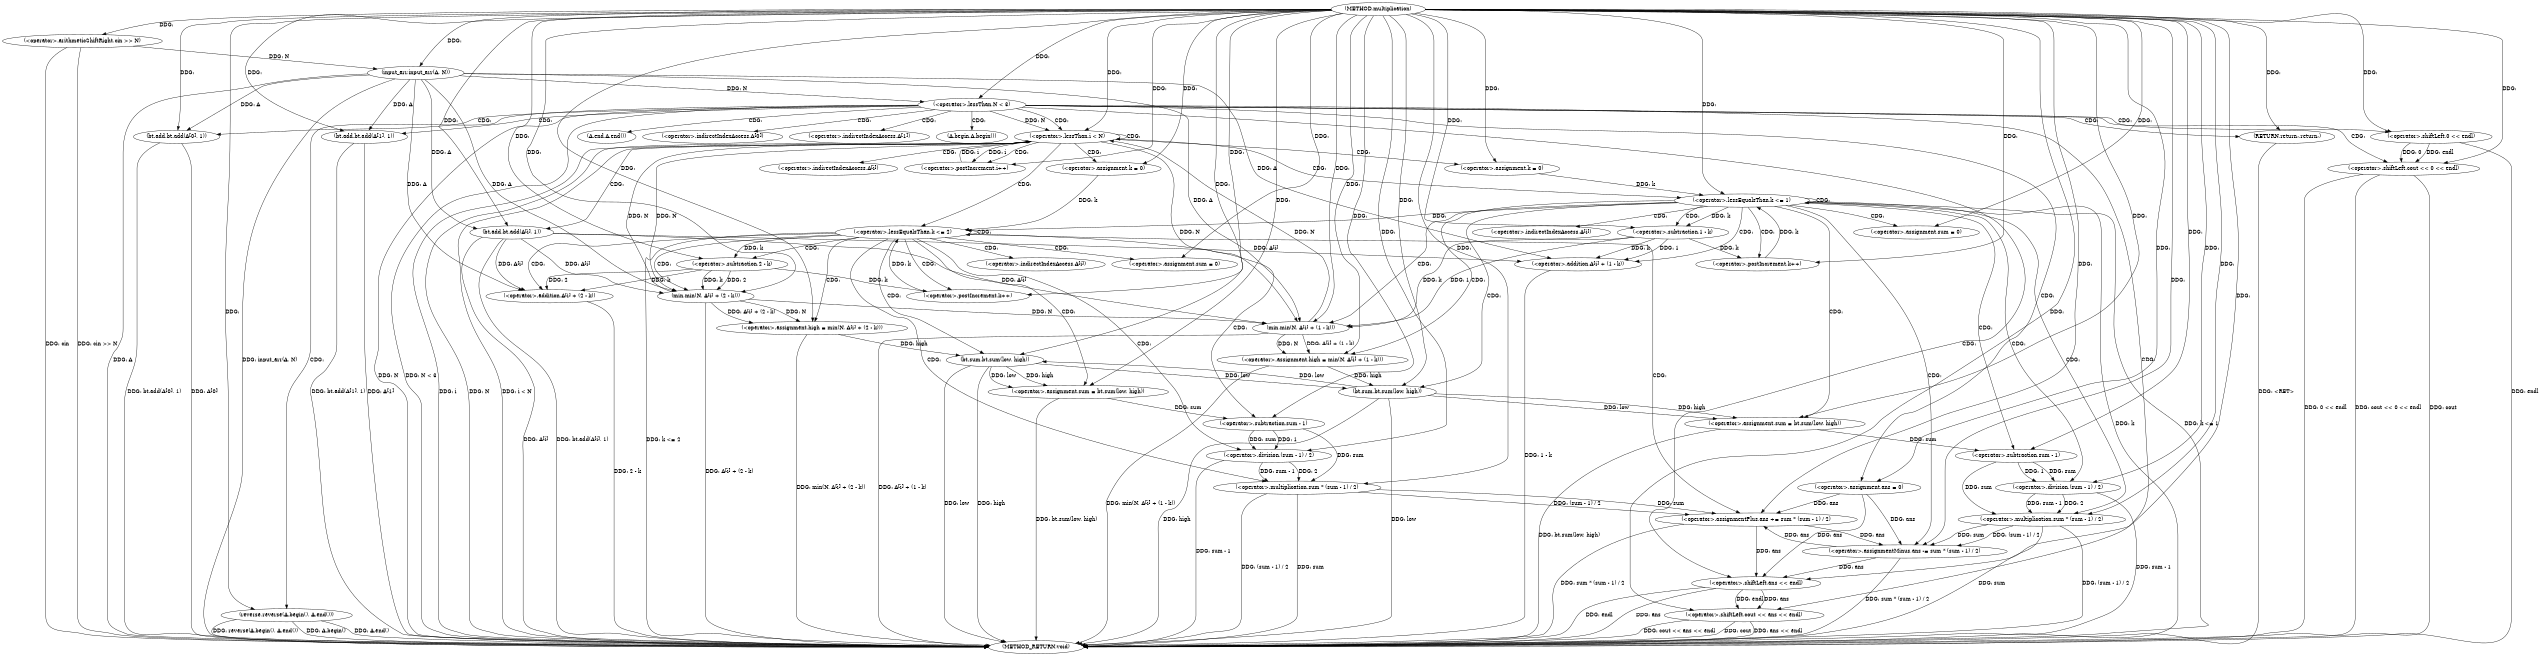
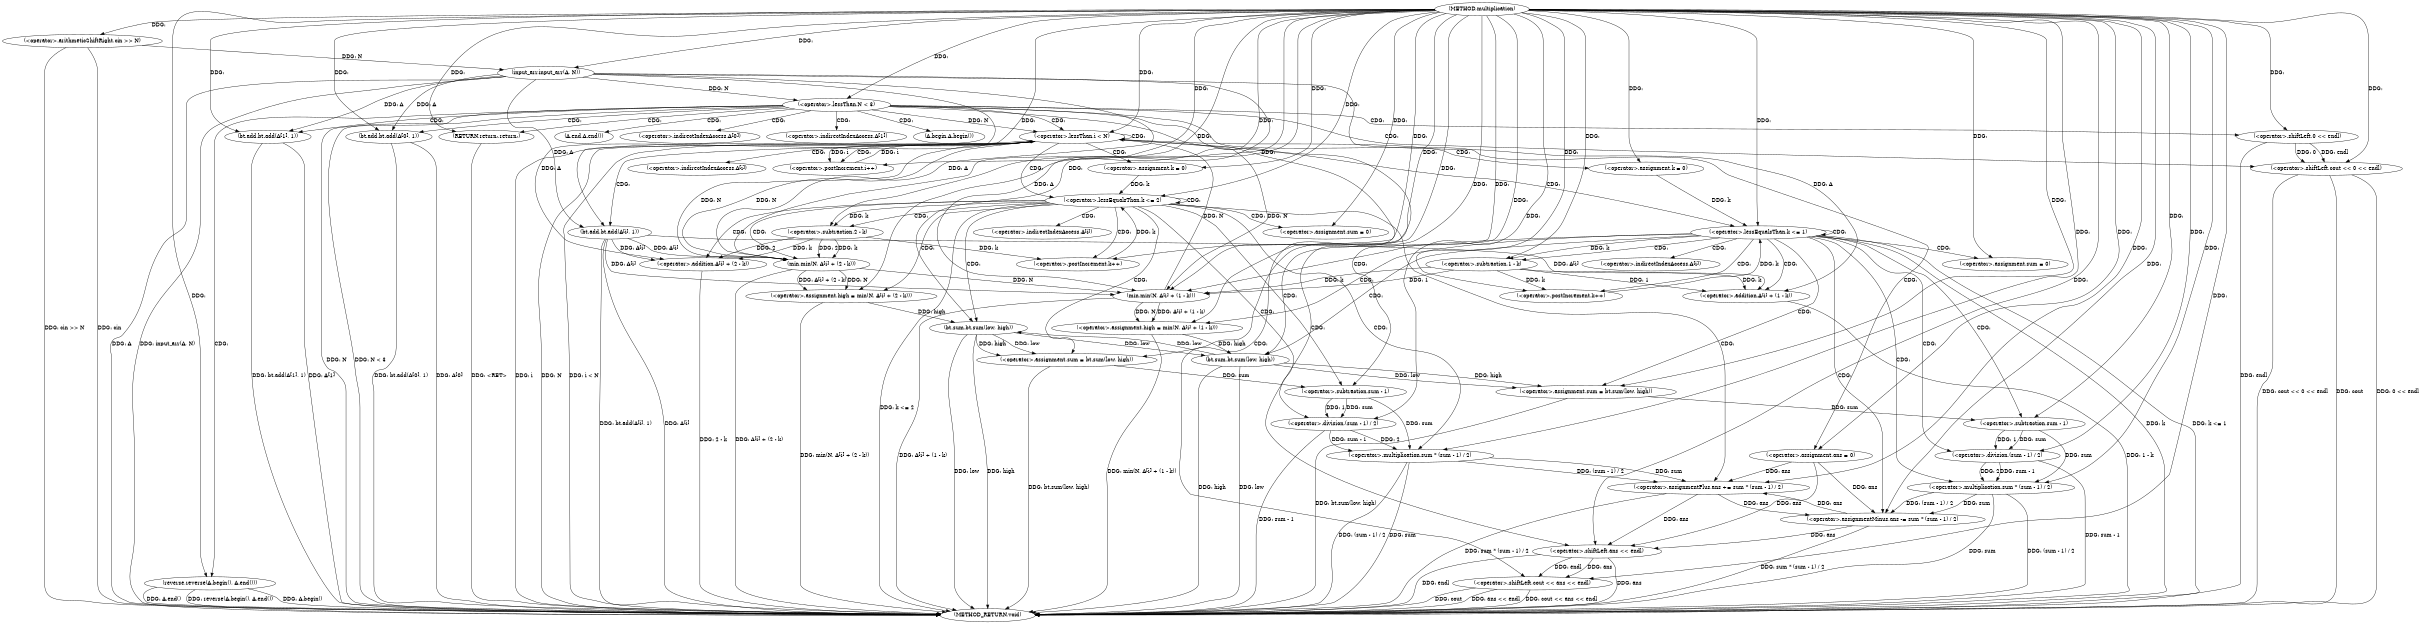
edge "(<operator>.lessEqualsThan,k <= 1)" -> "(<operator>.lessEqualsThan,k <= 2)": now "(METHOD,multiplication)" -> "(<operator>.lessEqualsThan,k <= 2)"
